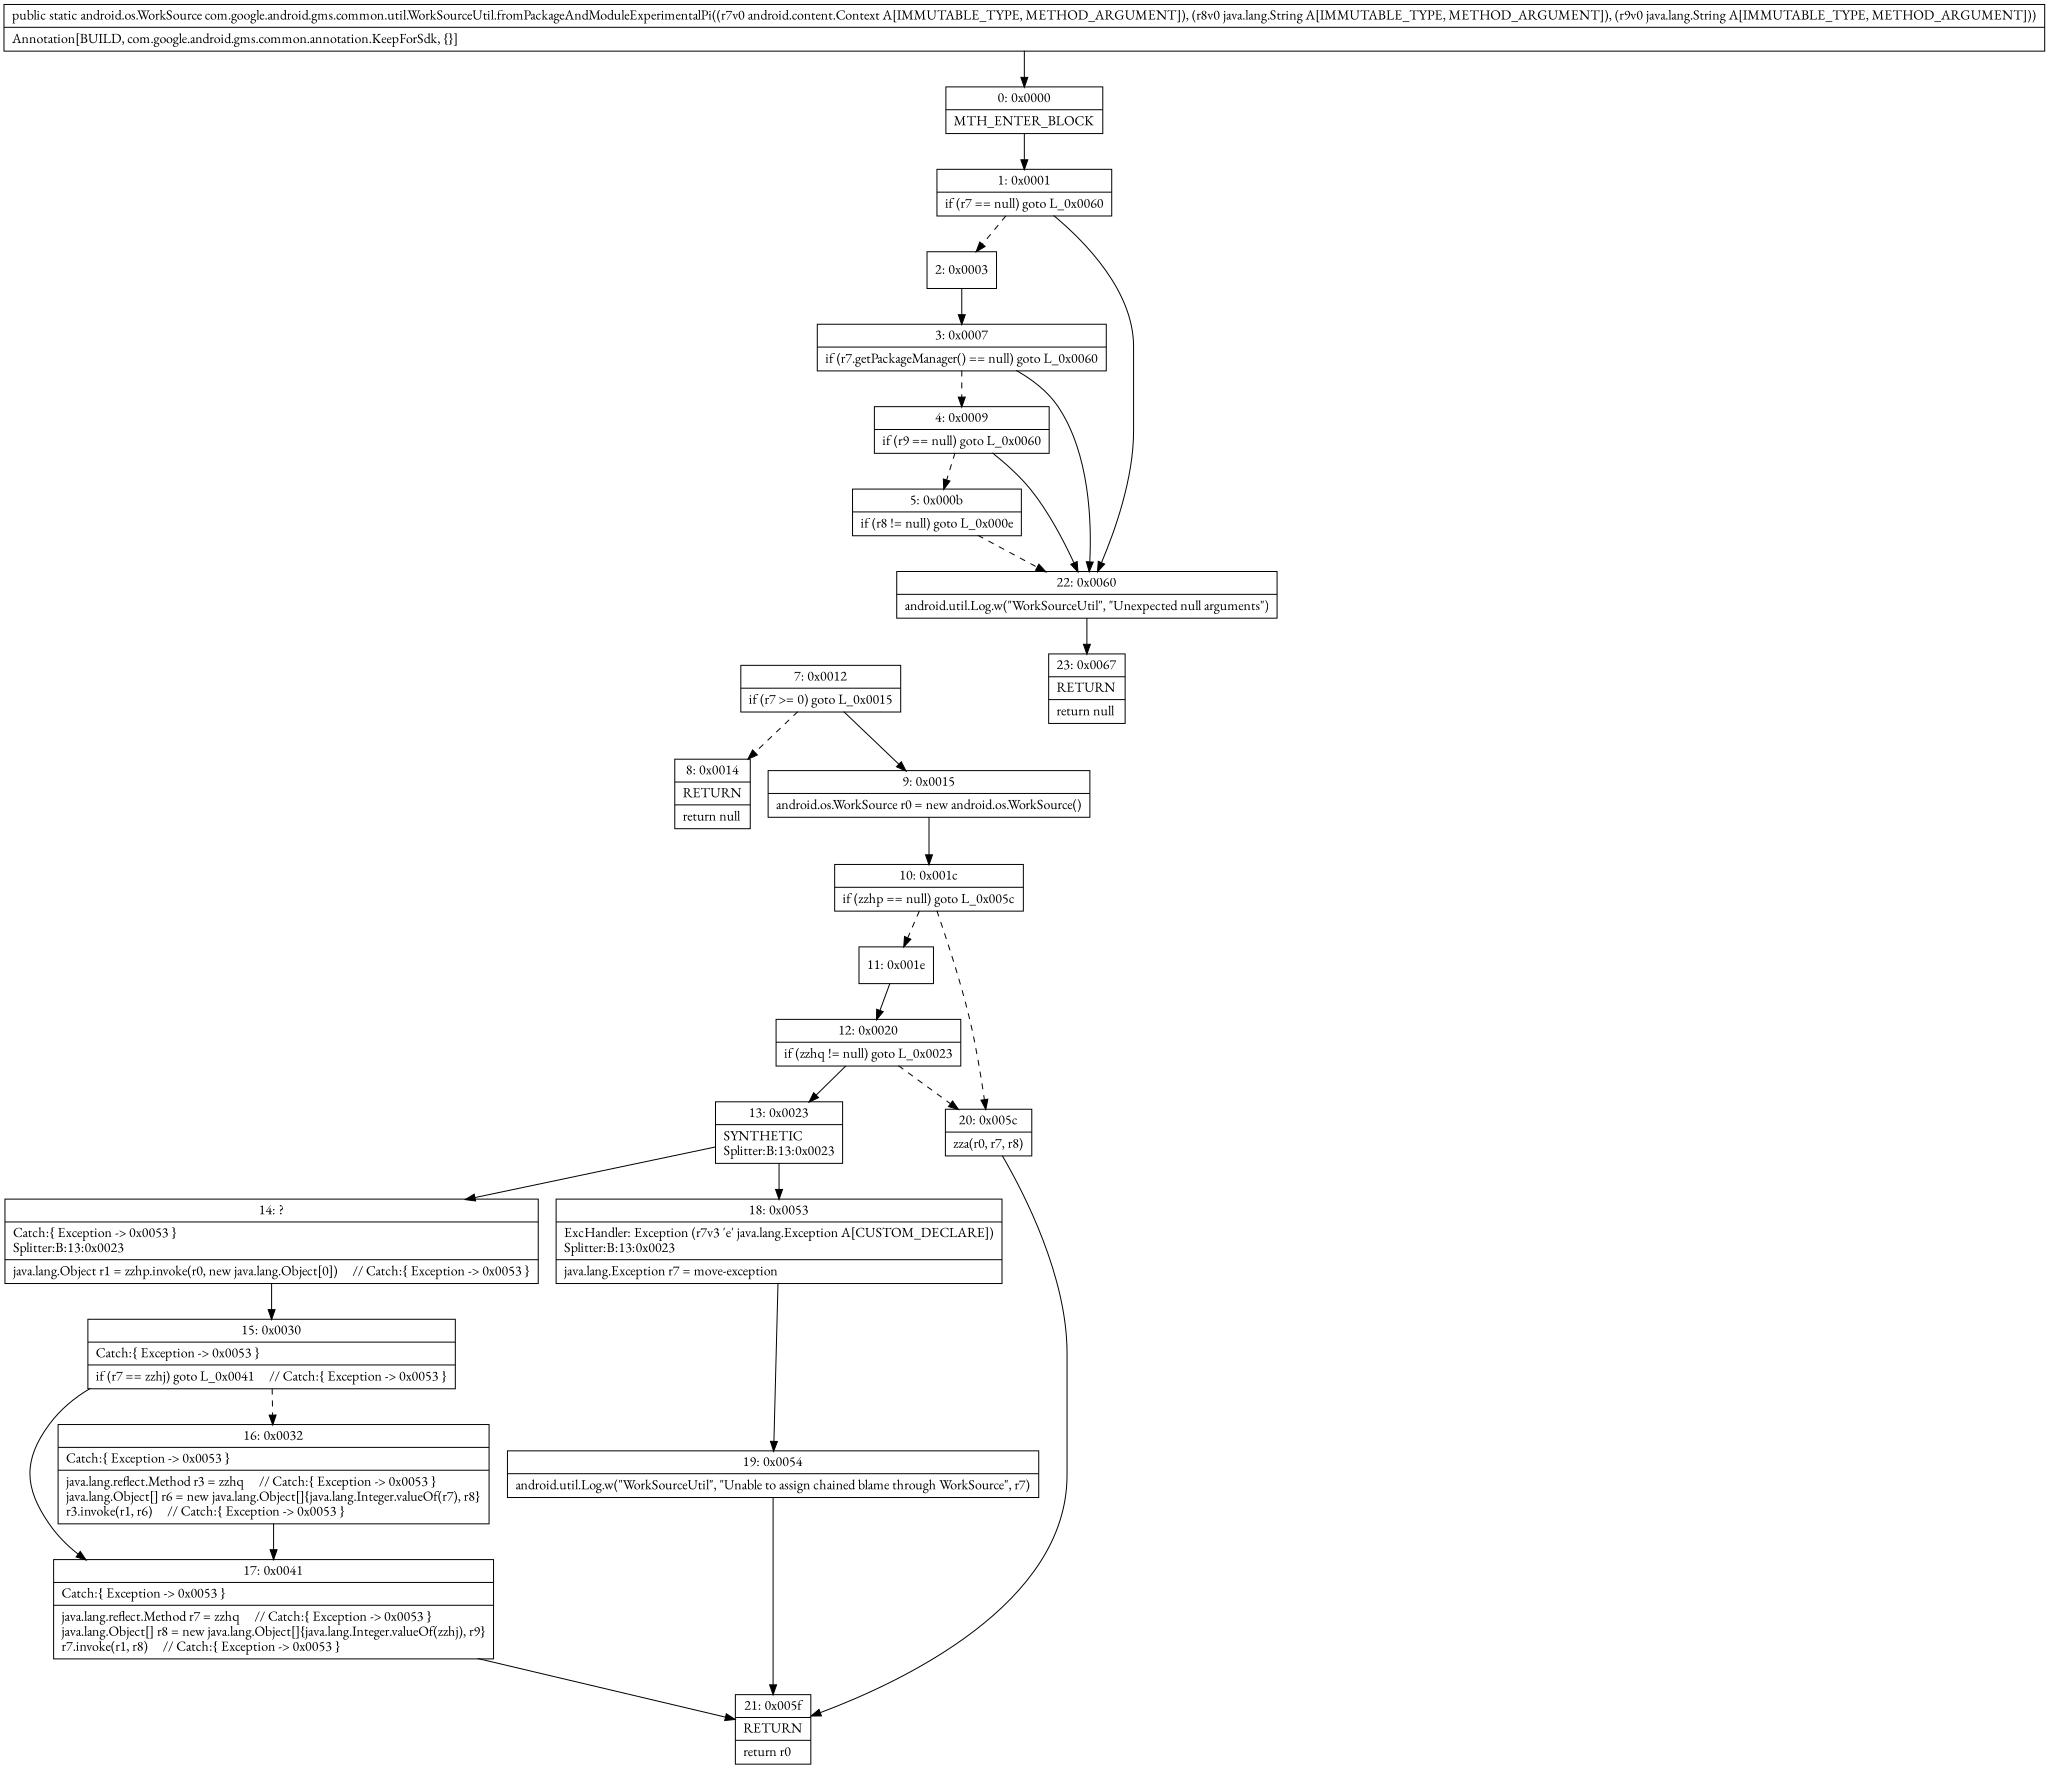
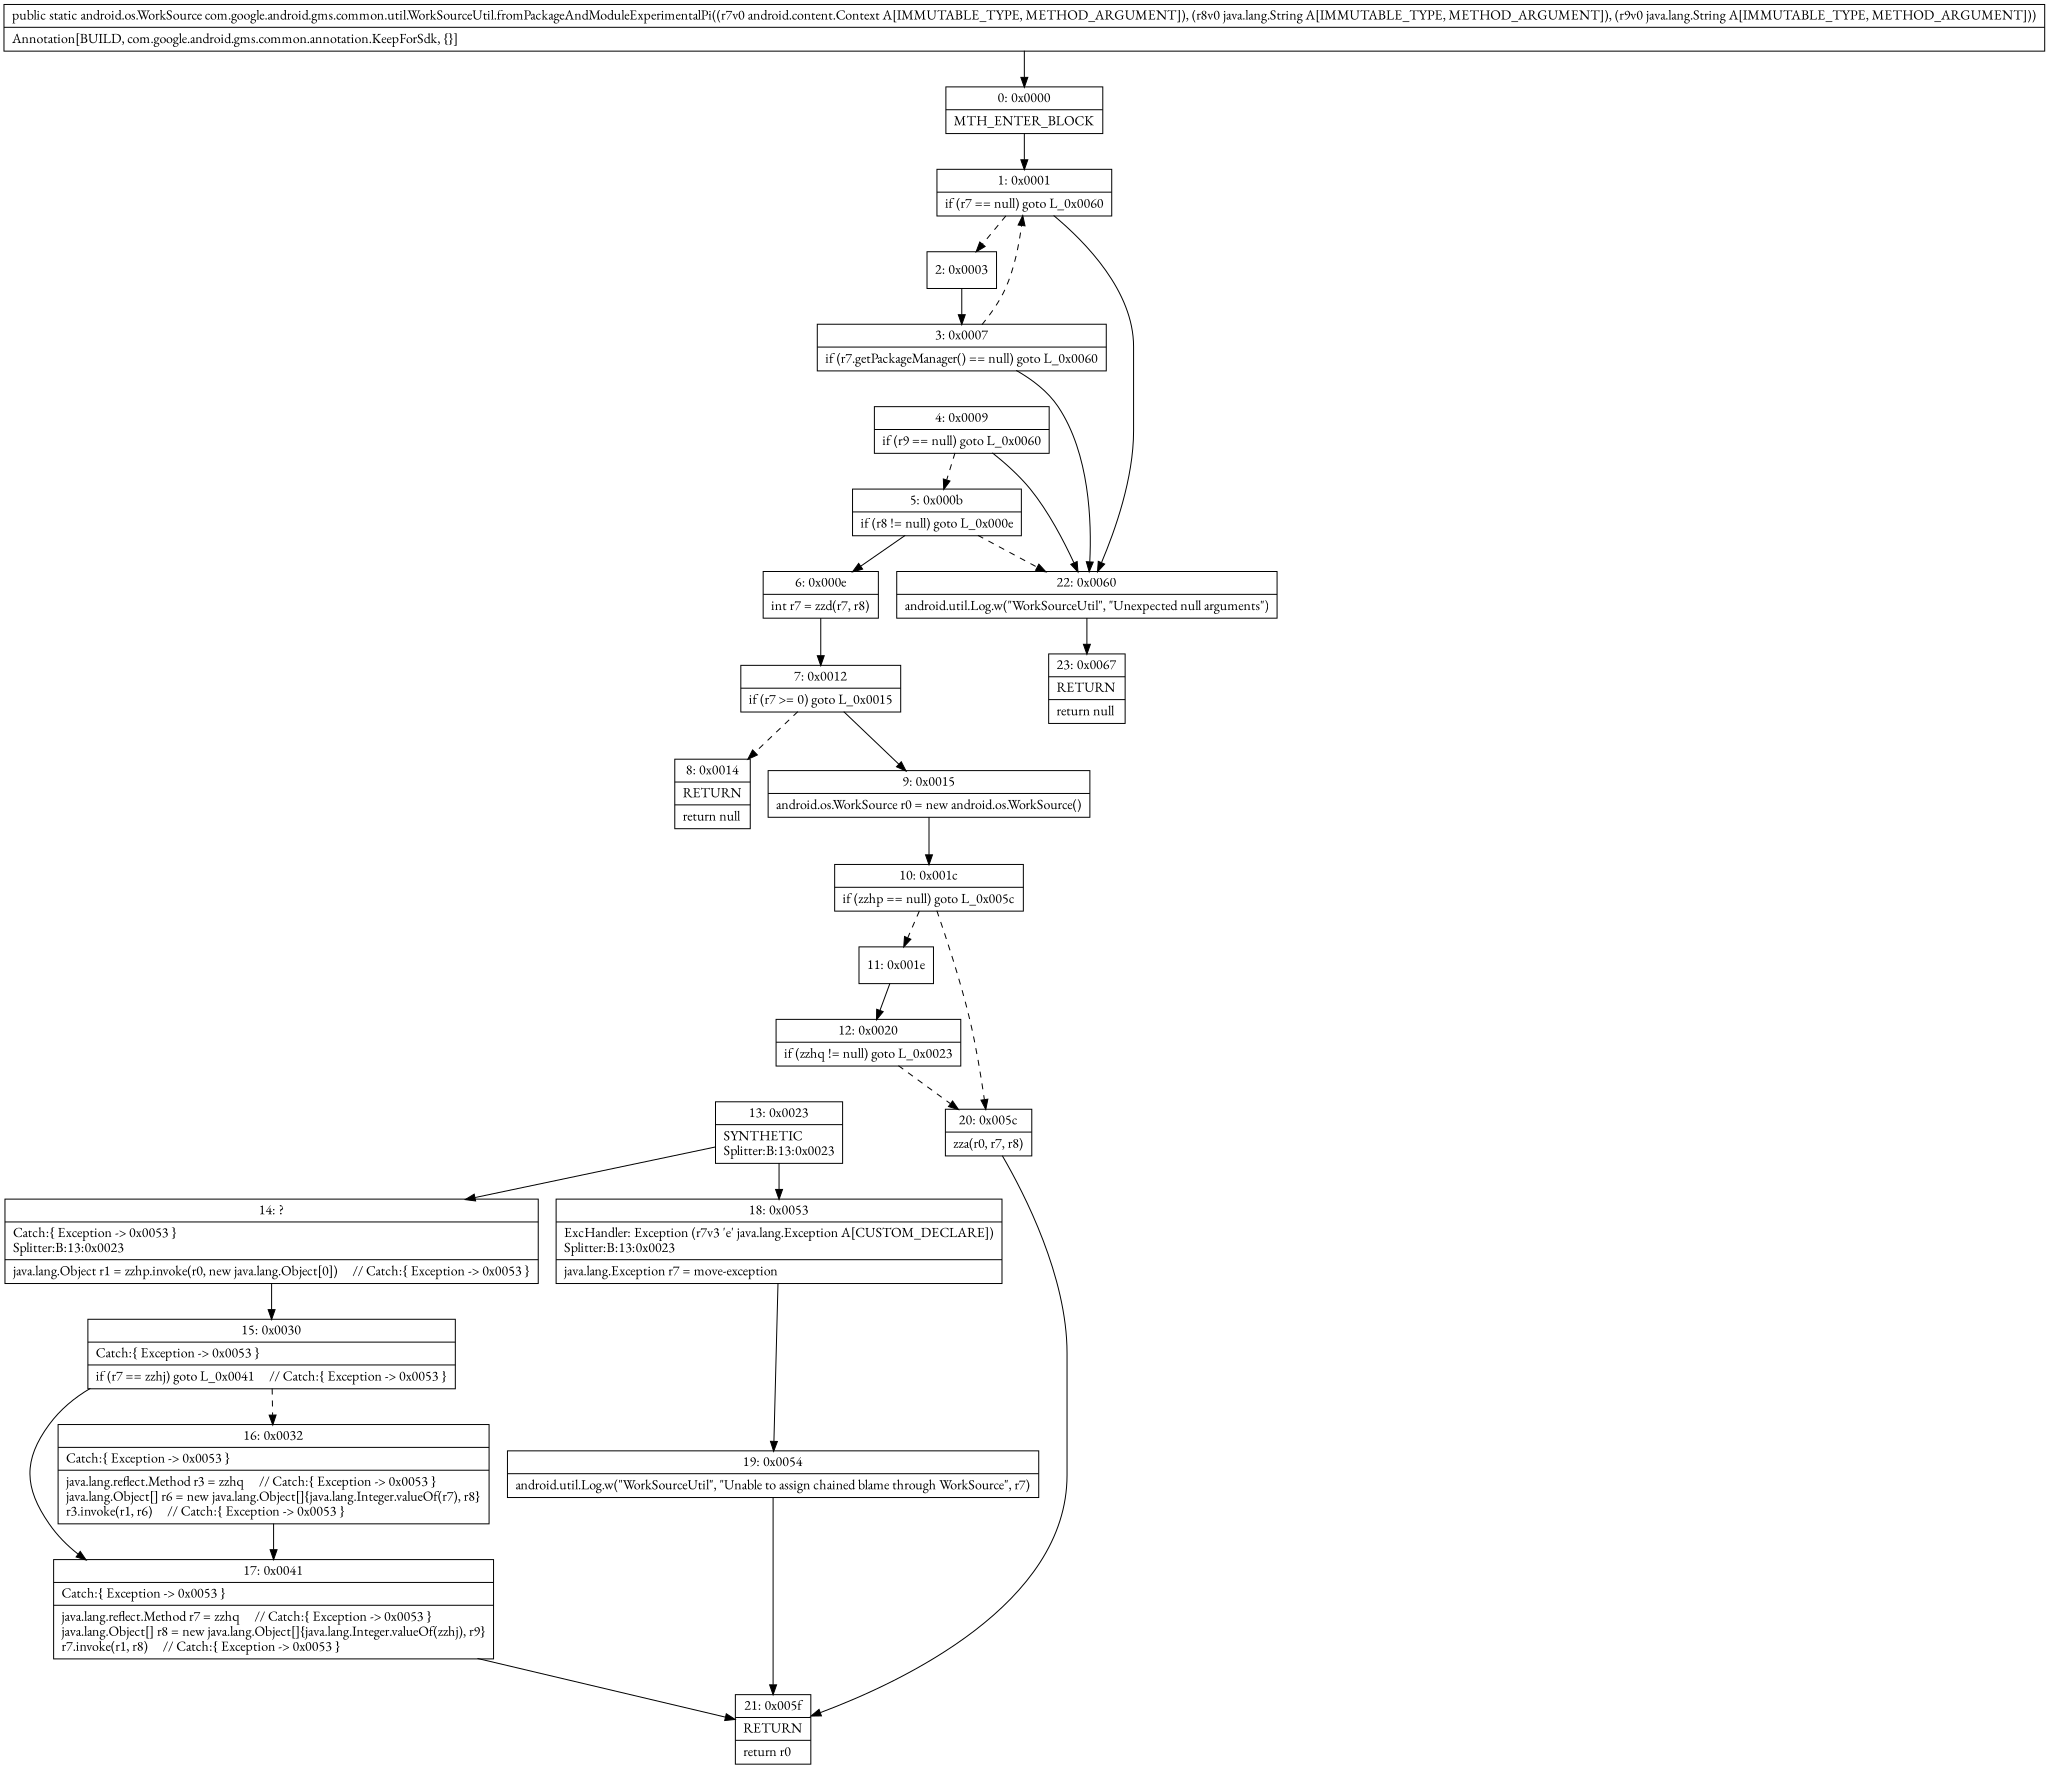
edge "3: 0x0007" -> "4: 0x0009": now "3: 0x0007" -> "1: 0x0001"
node "6: 0x000e": added
edge "12: 0x0020" -> "13: 0x0023": removed
